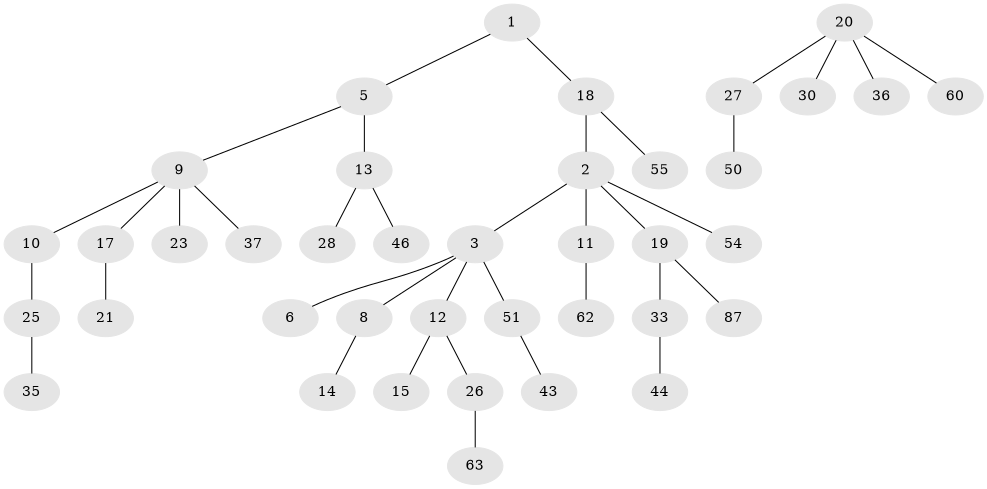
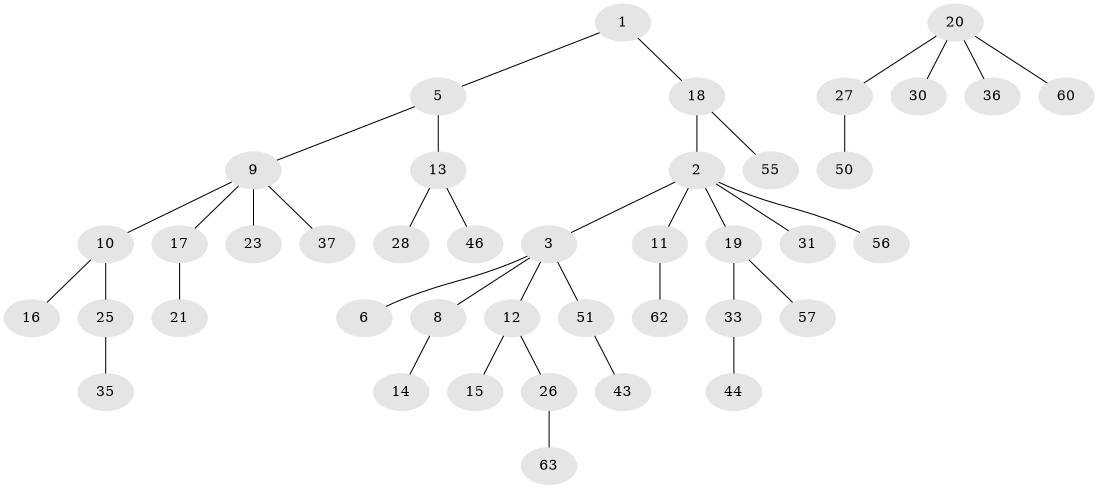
node "54": label "54" -> "56"
node "31": added
node "16": added
node "87": label "87" -> "57"
